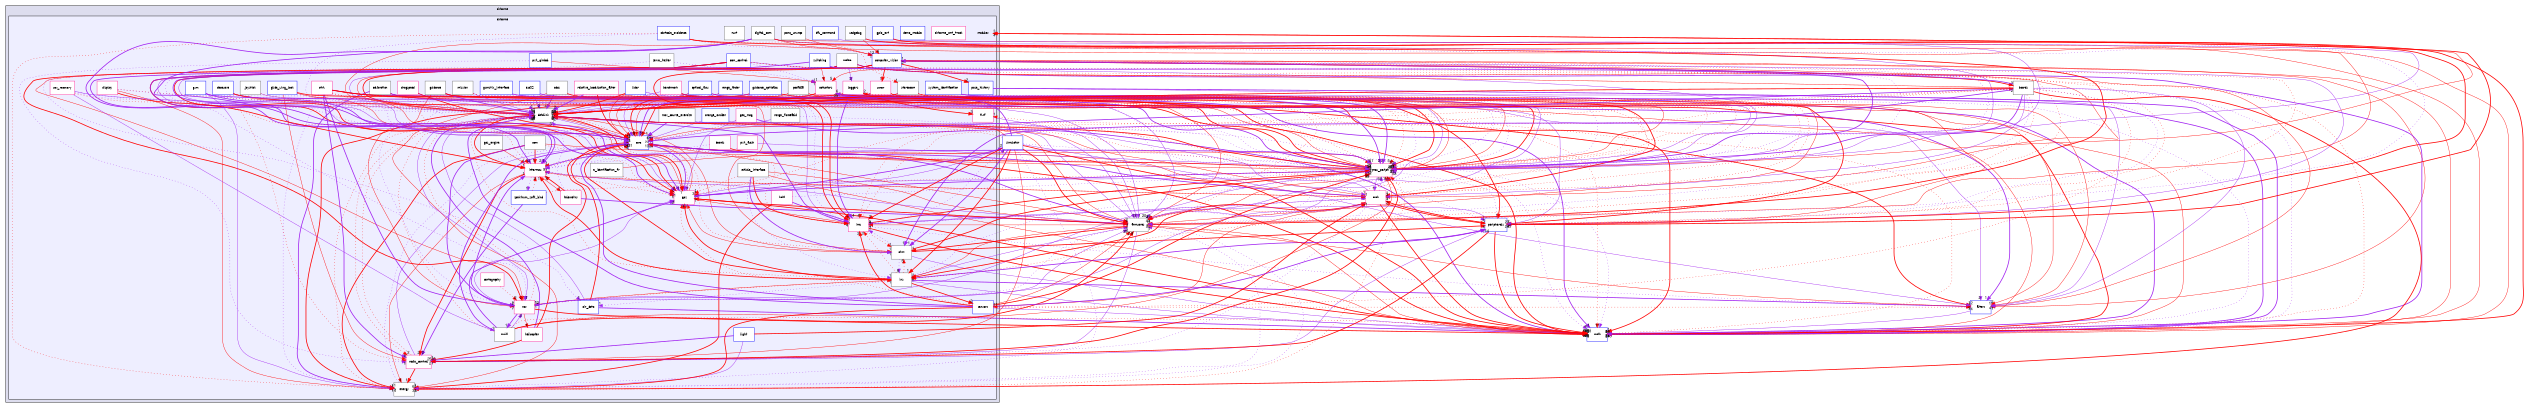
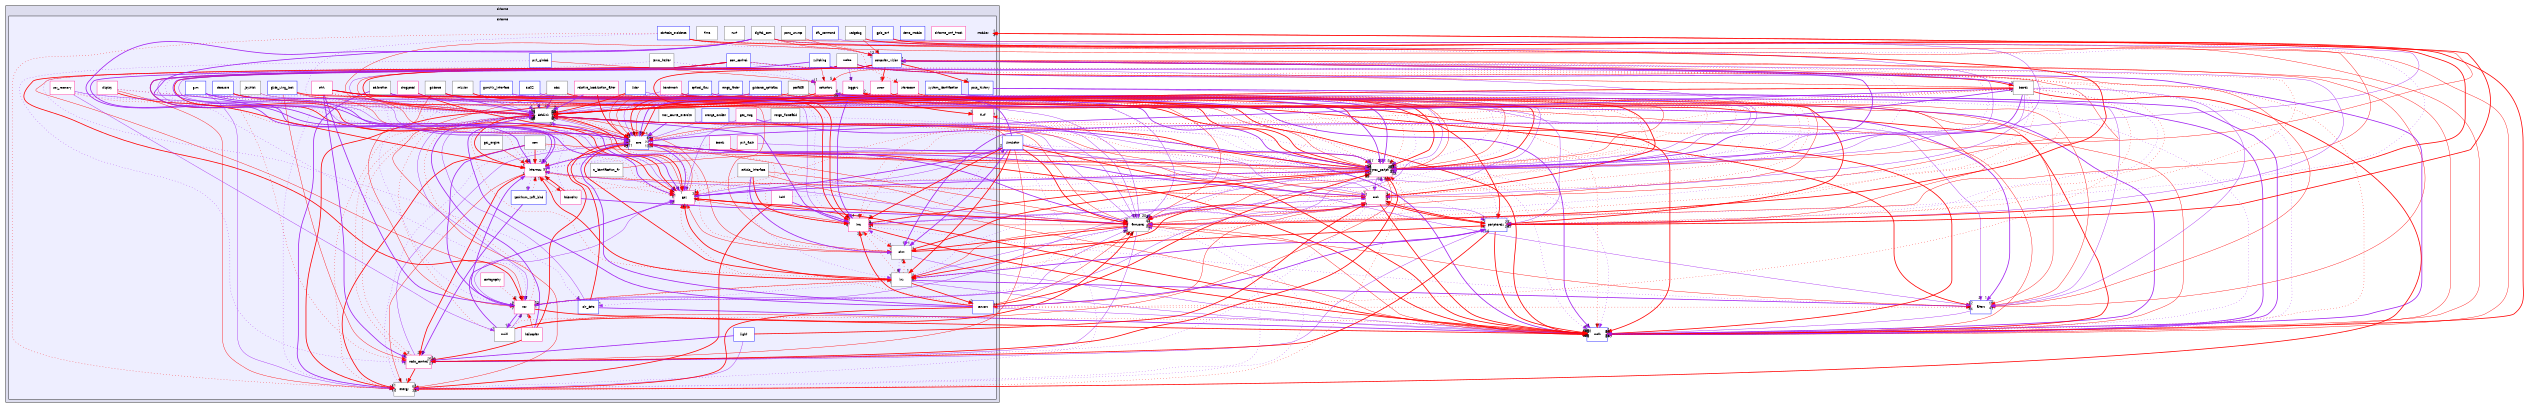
node "time": added
node "stereocam": color gray40 -> deeppink
edge "mission" -> "math": style dotted -> bold
edge "intermcu" -> "core": removed
edge "multi" -> "core": removed
edge "nav" -> "helicopter": reversed
